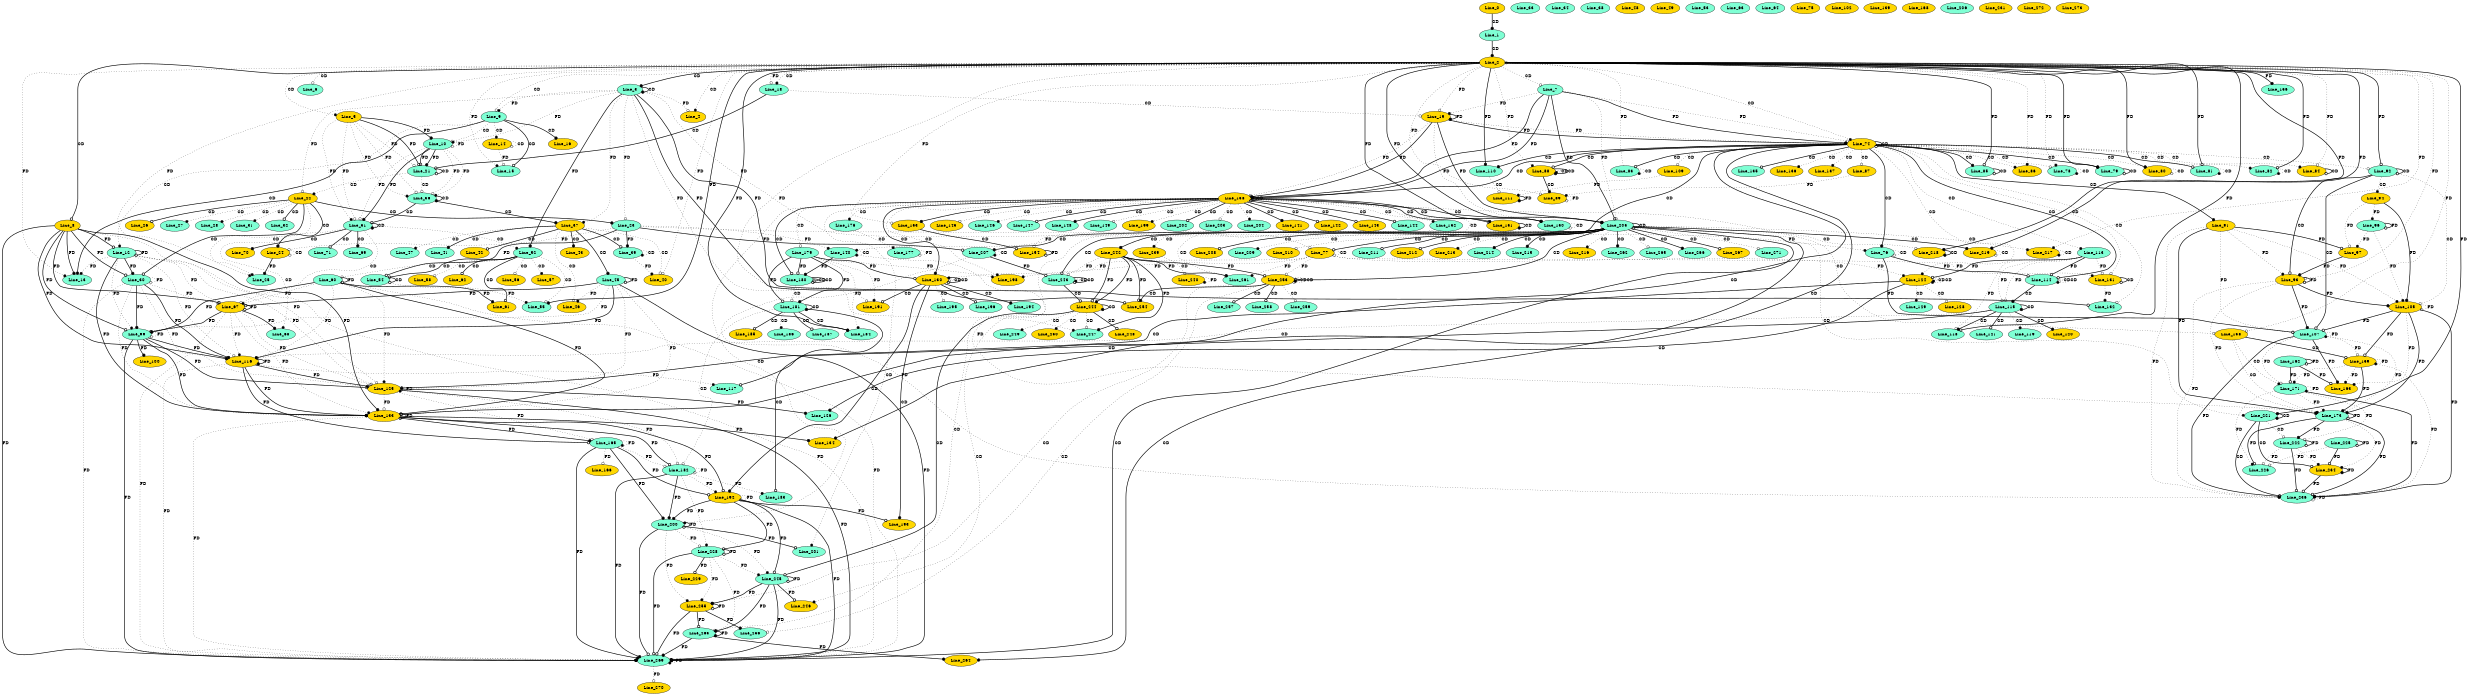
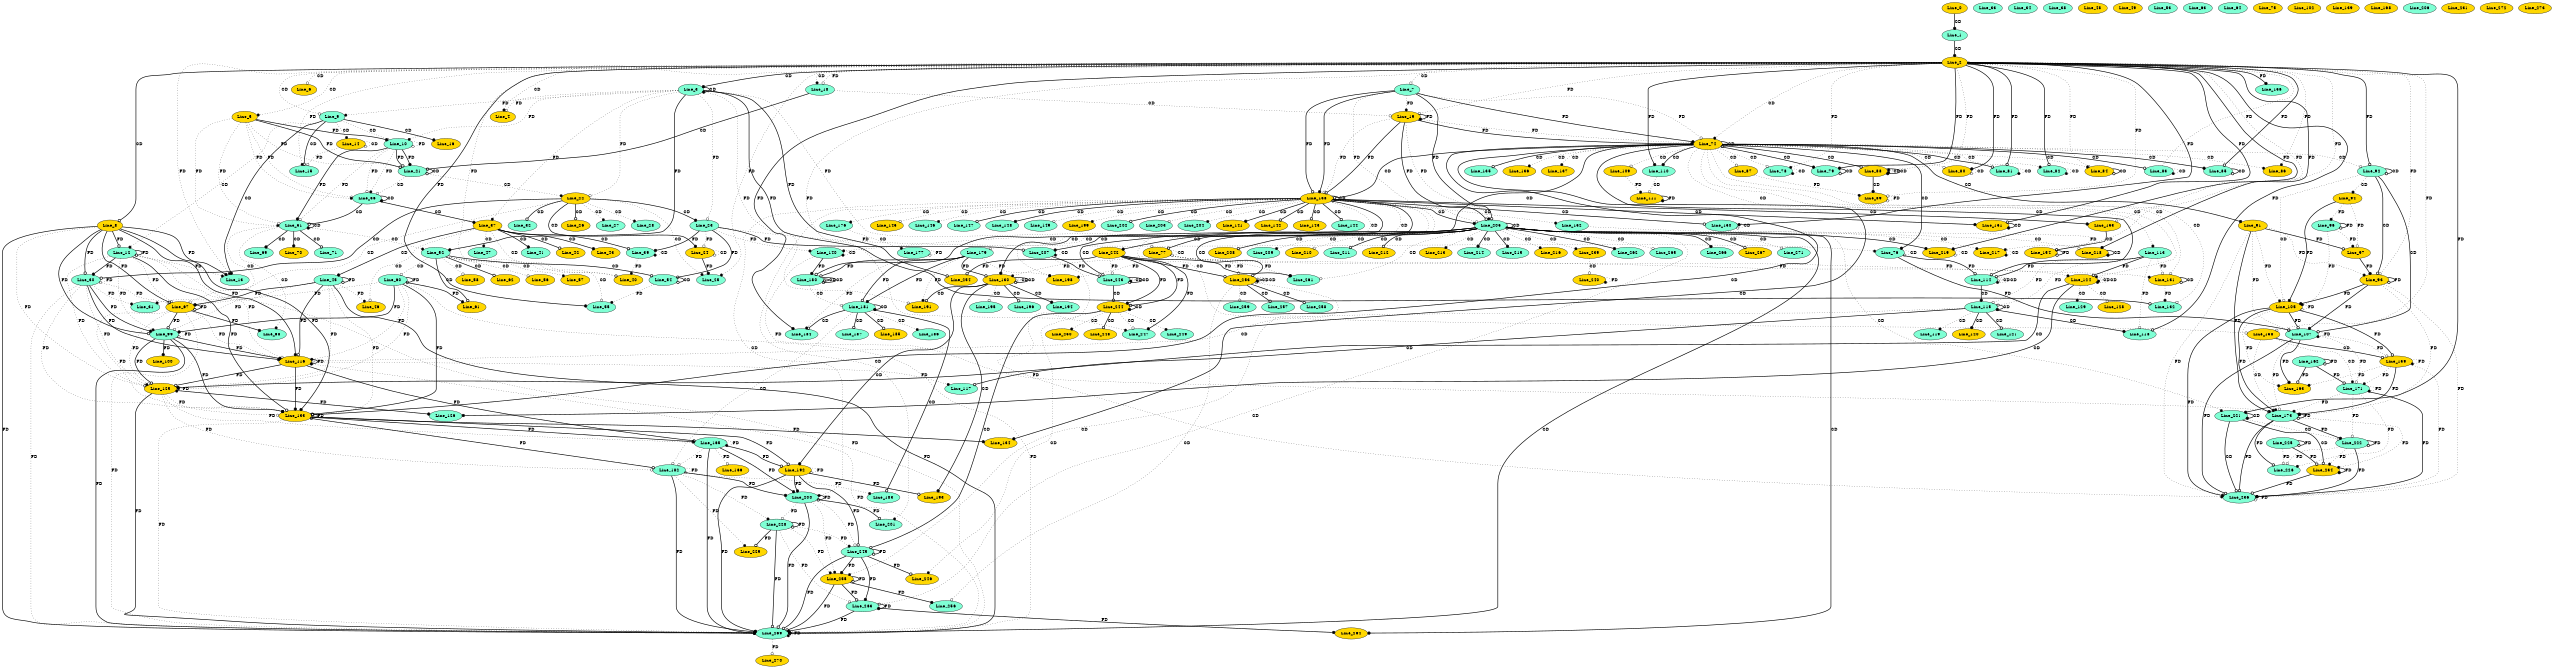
node "Line_6": fillcolor aquamarine -> gold
edge "Line_253" -> "Line_254": removed, label "CD"
edge "Line_30" -> "Line_31": added, label "FD"
edge "Line_182" -> "Line_192": now "Line_182" -> "Line_229"
edge "Line_192" -> "Line_228": removed, label "FD"
edge "Line_200" -> "Line_245": arrowhead dot -> odot
